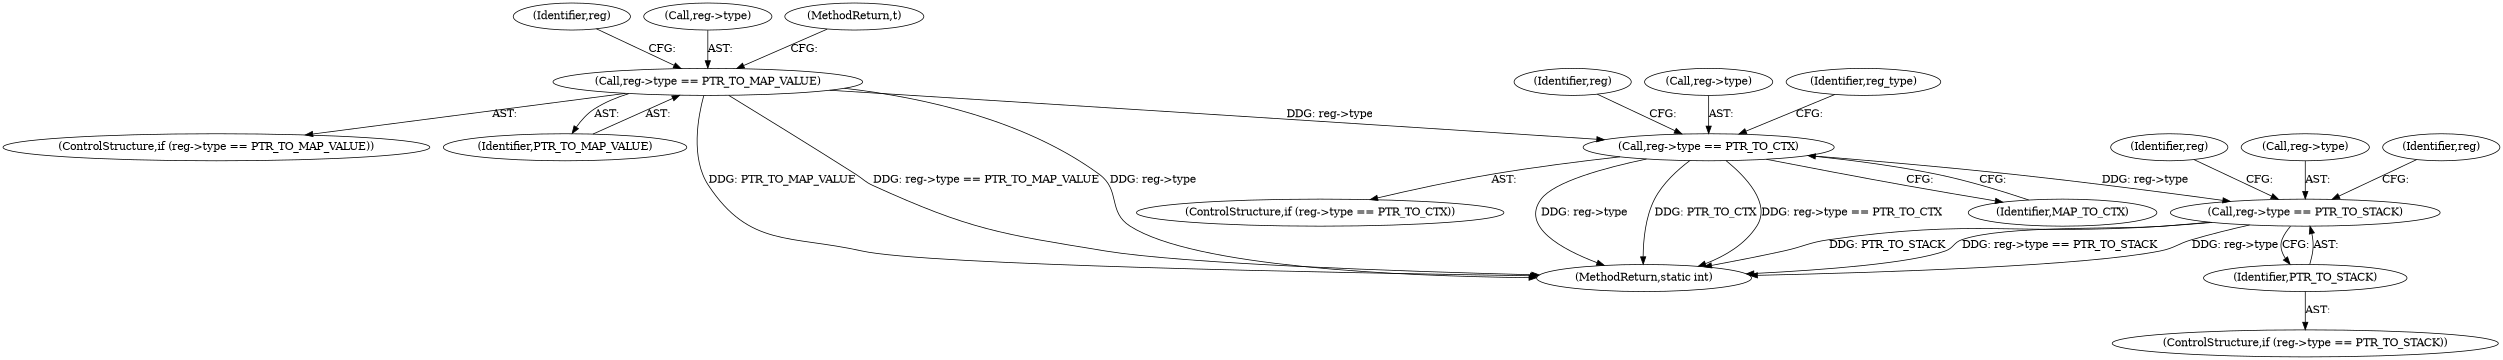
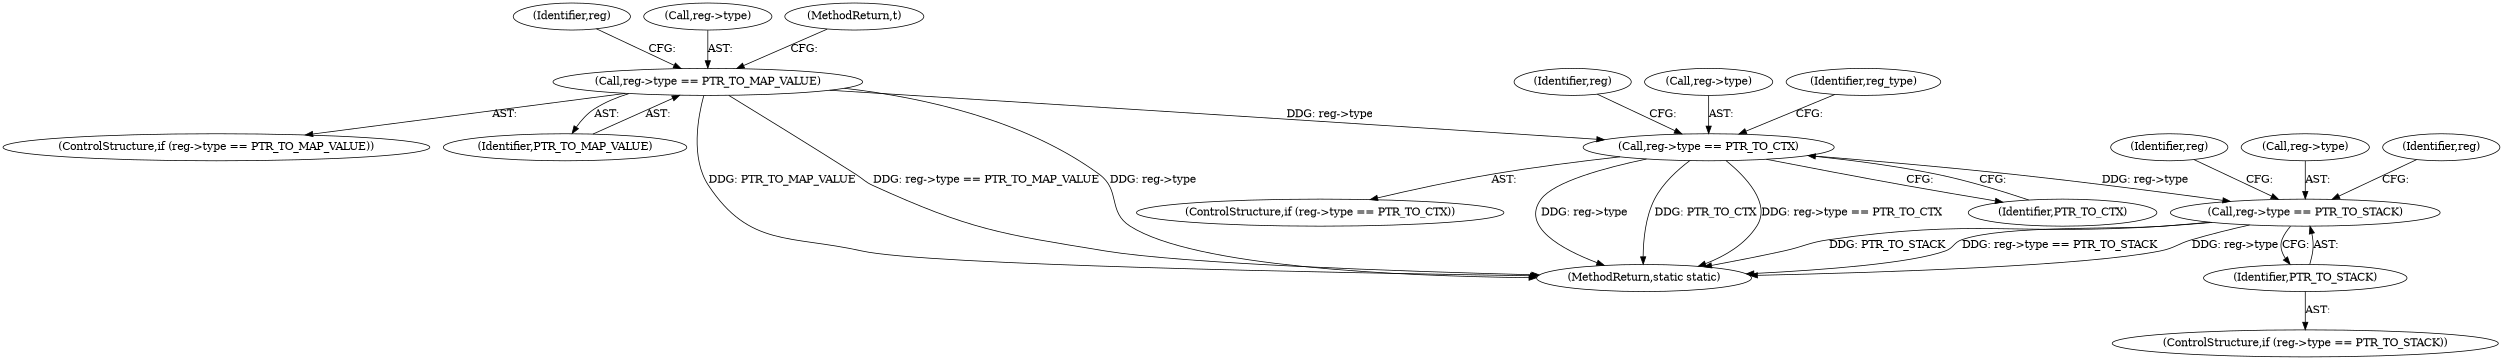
node "(Identifier,MAP_TO_CTX)": label "(Identifier,MAP_TO_CTX)" -> "(Identifier,PTR_TO_CTX)"
node "(MethodReturn,static int)": label "(MethodReturn,static int)" -> "(MethodReturn,static static)"
